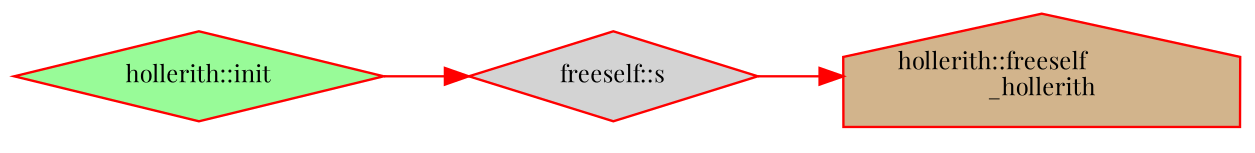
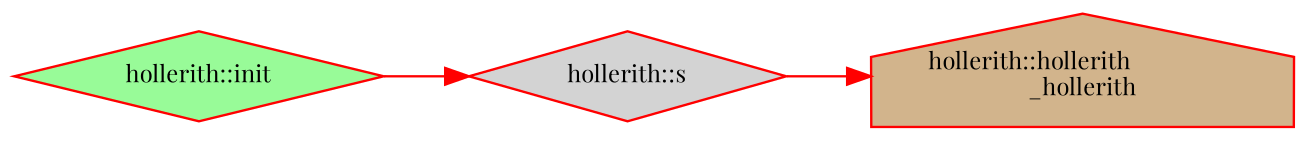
node "freeself::s": label "freeself::s" -> "hollerith::s"
node "hollerith::freeself _hollerith": label "hollerith::freeself _hollerith" -> "hollerith::hollerith _hollerith"
